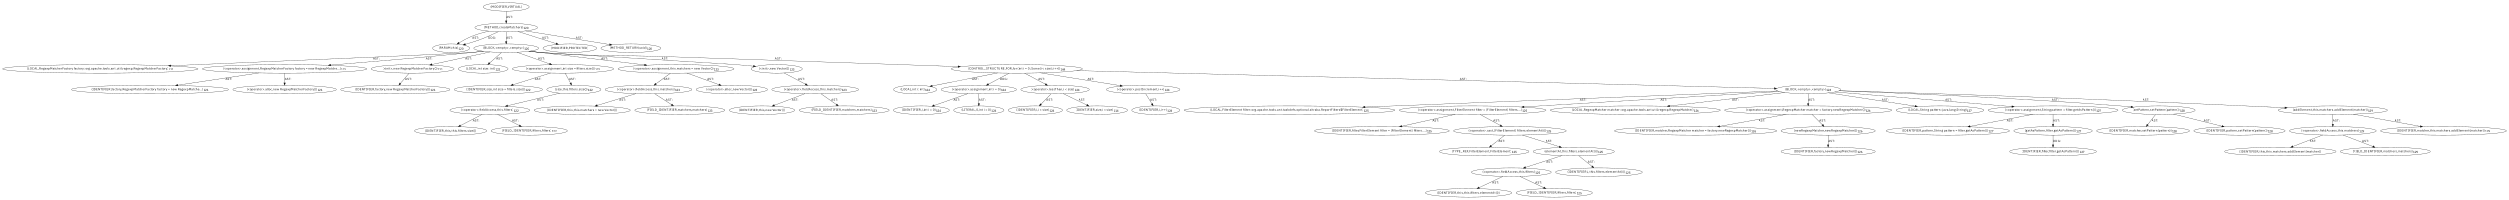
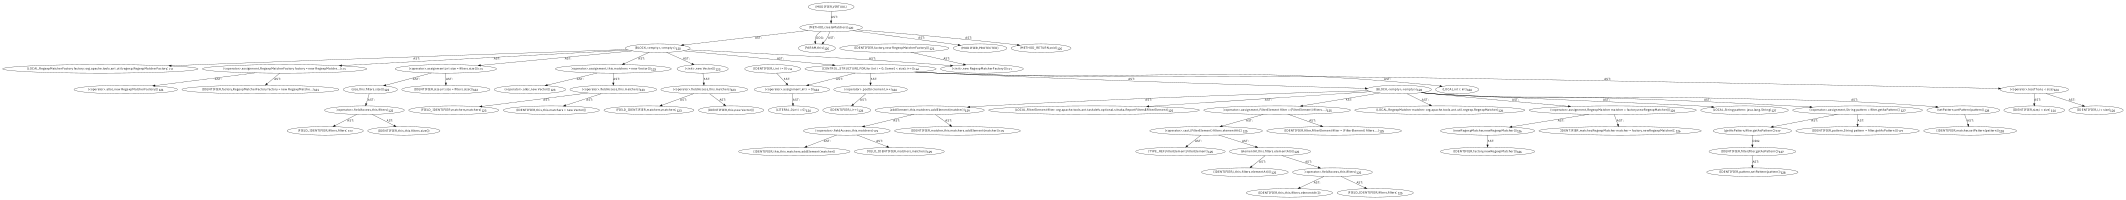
node "(LOCAL,int size: int)": removed
edge "(<init>,new RegexpMatcherFactory())" -> "(IDENTIFIER,factory,new RegexpMatcherFactory())": reversed
edge "(CONTROL_STRUCTURE,FOR,for (int i = 0; Some(i < size); i++))" -> "(<operator>.assignment,int i = 0)": label "DDG: " -> "AST: "
edge "(<operator>.assignment,int i = 0)" -> "(IDENTIFIER,i,int i = 0)": reversed
edge "(setPattern,setPattern(pattern))" -> "(IDENTIFIER,pattern,setPattern(pattern))": now "(IDENTIFIER,filter,filter.getAsPattern())" -> "(IDENTIFIER,pattern,setPattern(pattern))"
